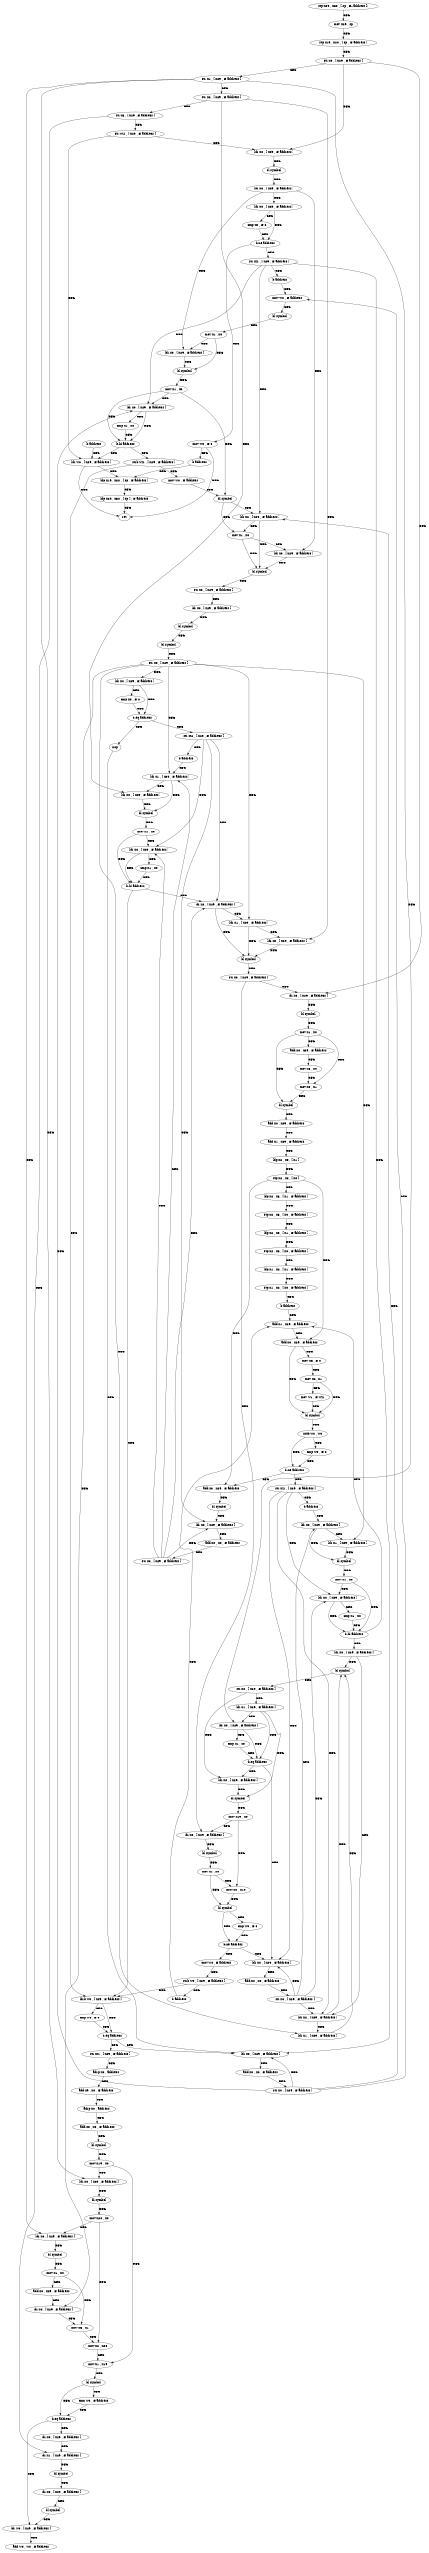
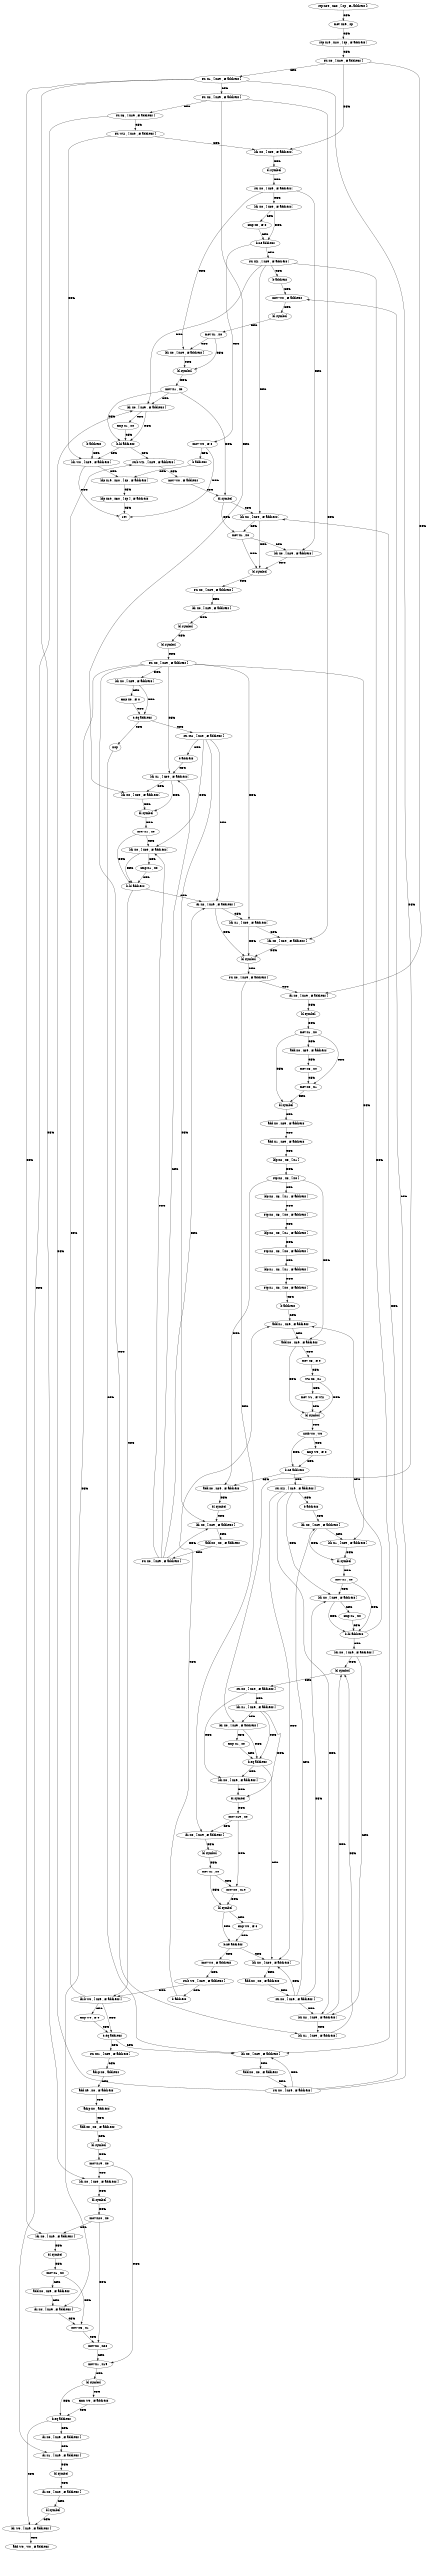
edge "strb wzr , [ x29 , # address ]" -> "ldrb w0 , [ x29 , # address ]": reversed
node "mov x2 , x1": label "mov x2 , x1" -> "wzr x2 , x1"
